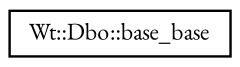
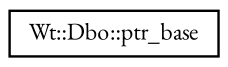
node "Wt::Dbo::base_base": label "Wt::Dbo::base_base" -> "Wt::Dbo::ptr_base"
